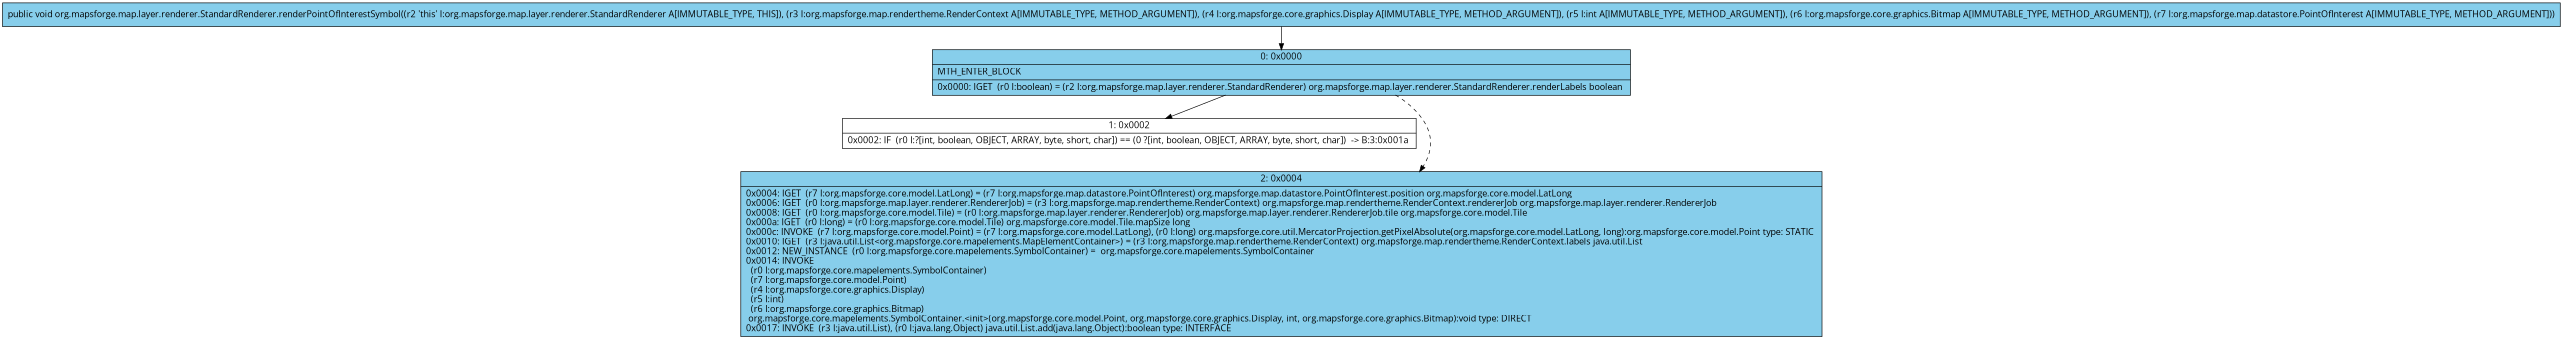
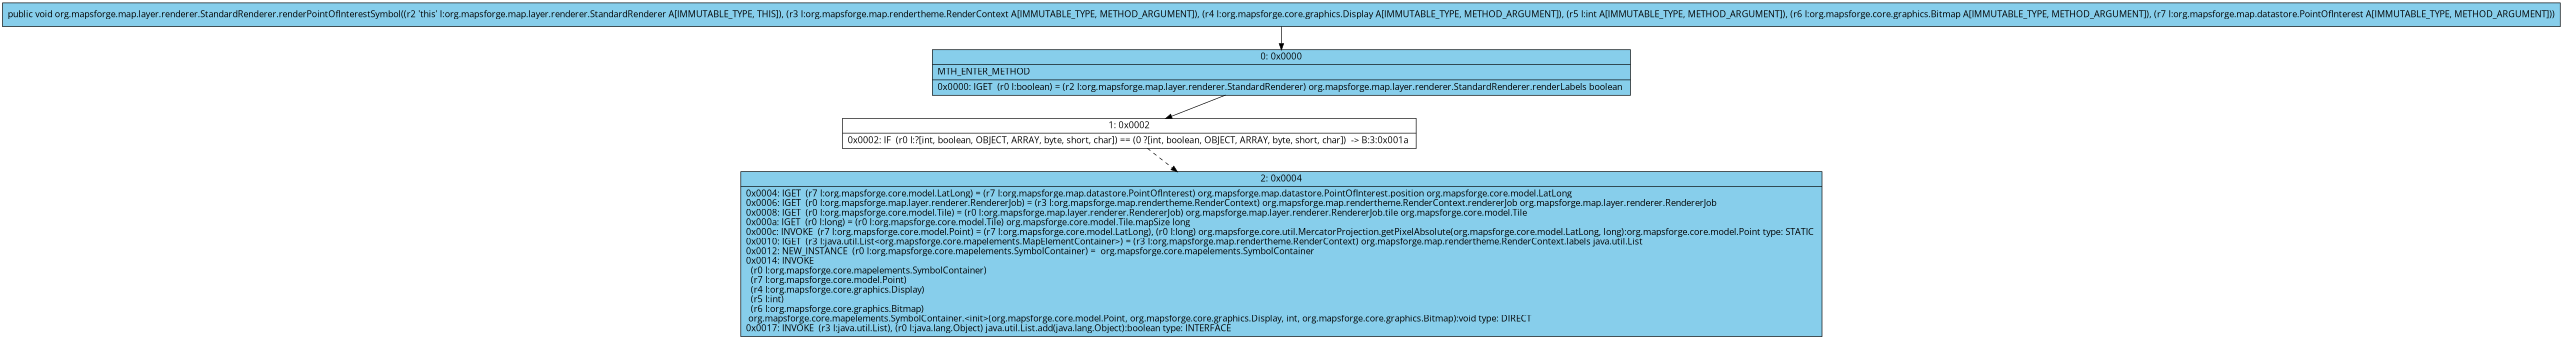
node "0: 0x0000": text "MTH_ENTER_BLOCK" -> "MTH_ENTER_METHOD"
edge "0: 0x0000" -> "2: 0x0004": now "1: 0x0002" -> "2: 0x0004"
